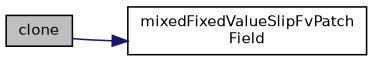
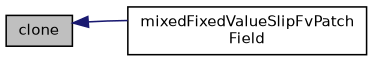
edge "clone" -> "mixedFixedValueSlipFvPatch Field": reversed
